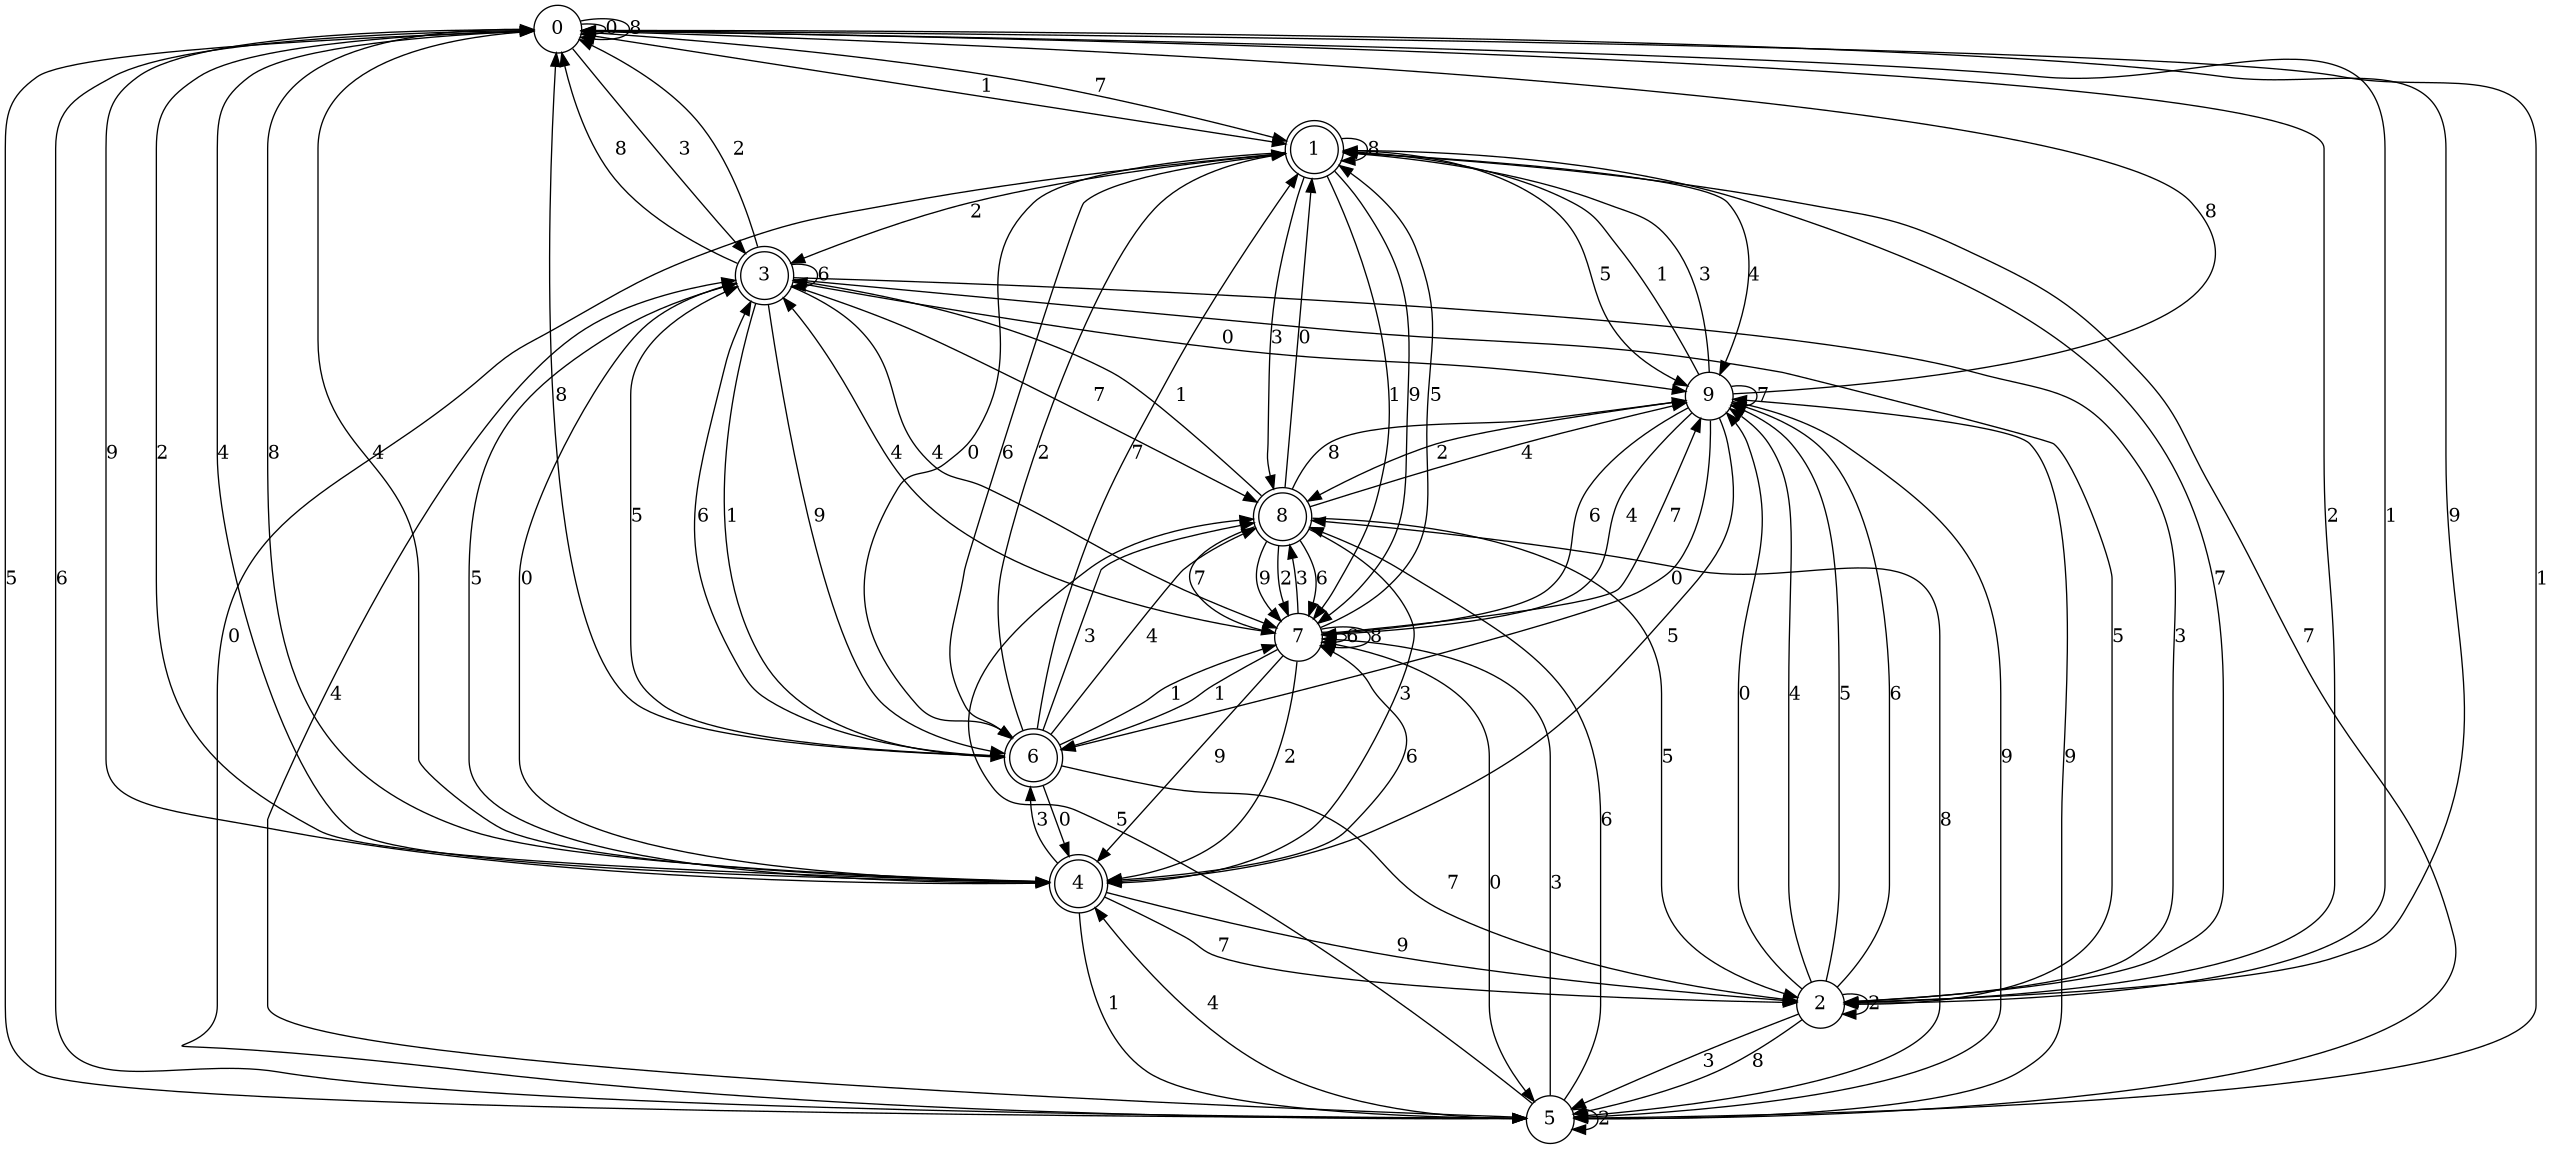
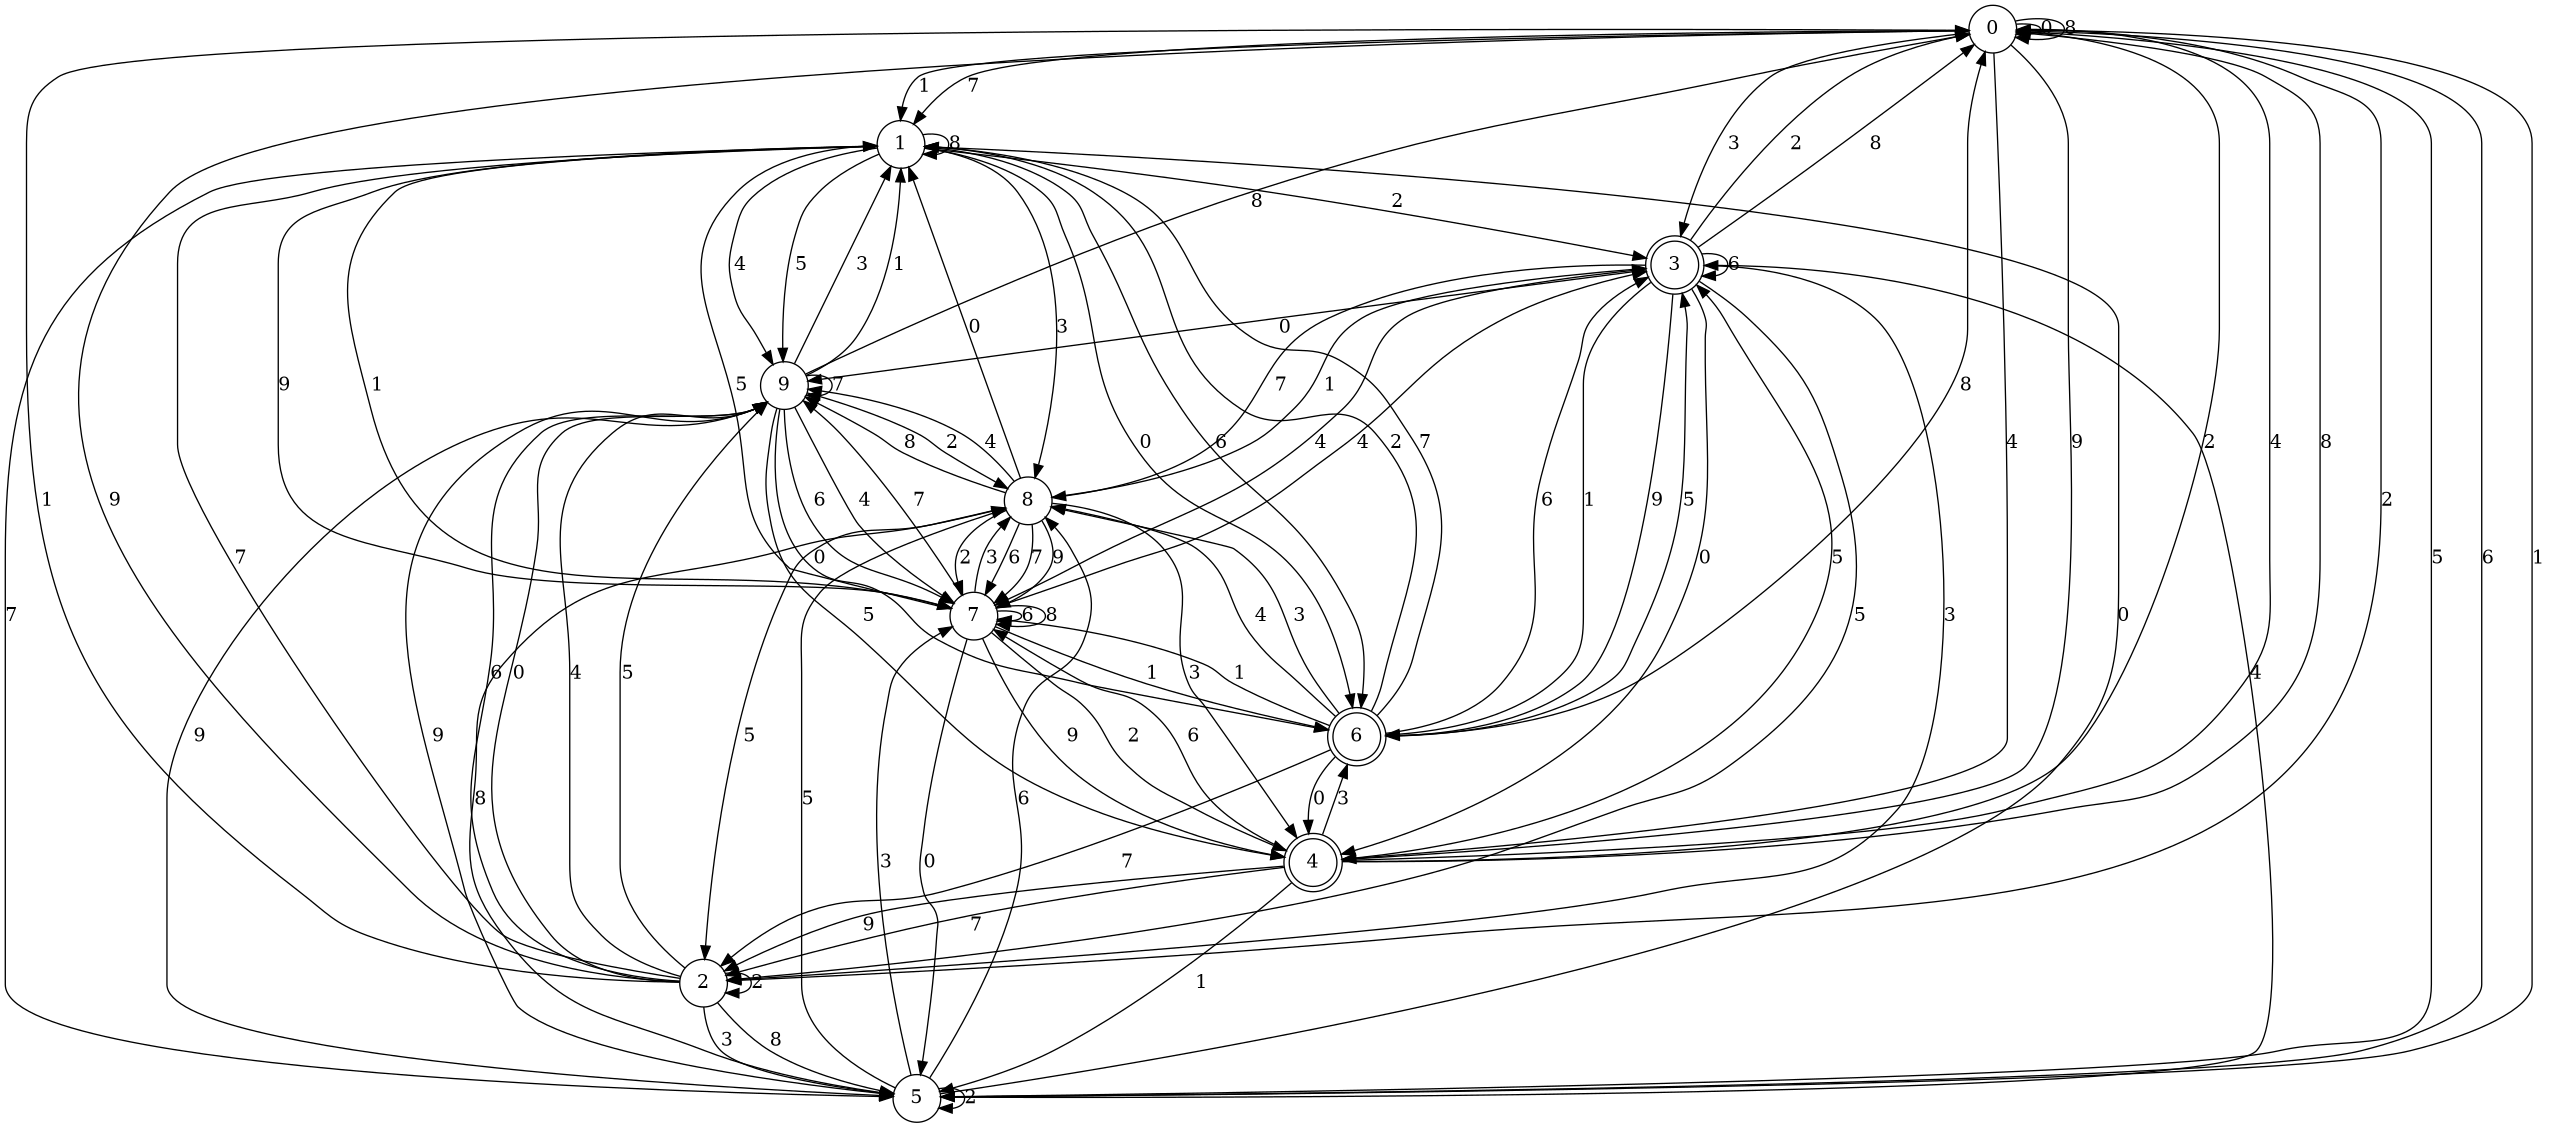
node "1": shape doublecircle -> circle
node "8": shape doublecircle -> circle
edge "5" -> "4": removed, label "4"
